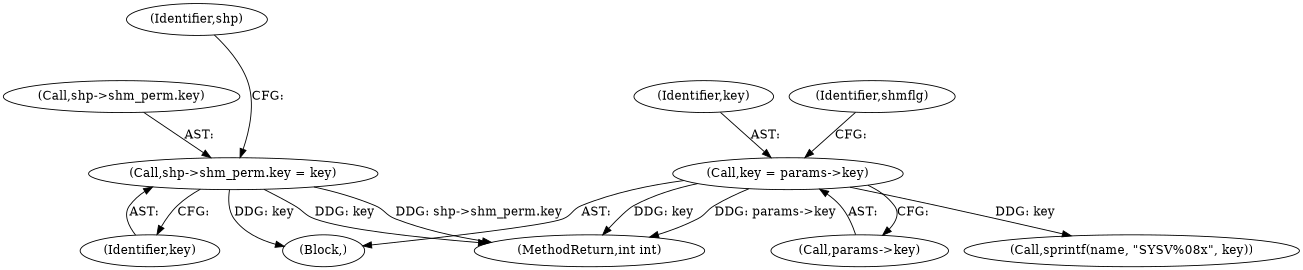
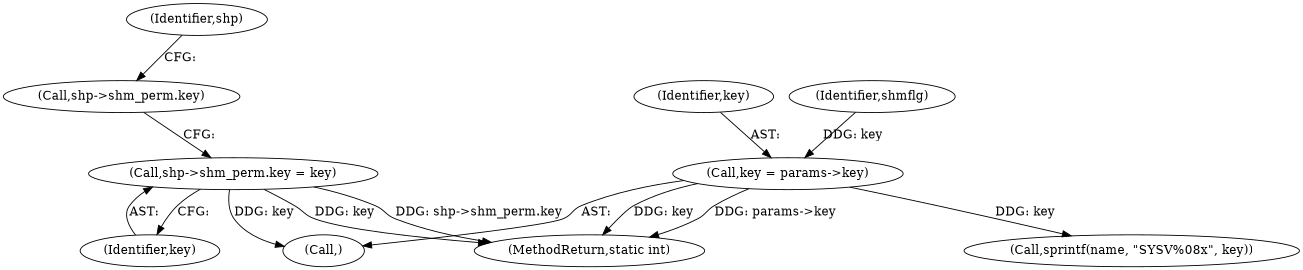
edge "(Identifier,shp)" -> "(Call,shp->shm_perm.key = key)": now "(Identifier,shp)" -> "(Call,shp->shm_perm.key)"
edge "(Call,shp->shm_perm.key)" -> "(Call,shp->shm_perm.key = key)": label "AST: " -> "CFG: "
edge "(Identifier,shmflg)" -> "(Call,key = params->key)": label "CFG: " -> "DDG: key"
node "(Block,)": label "(Block,)" -> "(Call,)"
node "(MethodReturn,int int)": label "(MethodReturn,int int)" -> "(MethodReturn,static int)"
node "(Call,params->key)": removed
